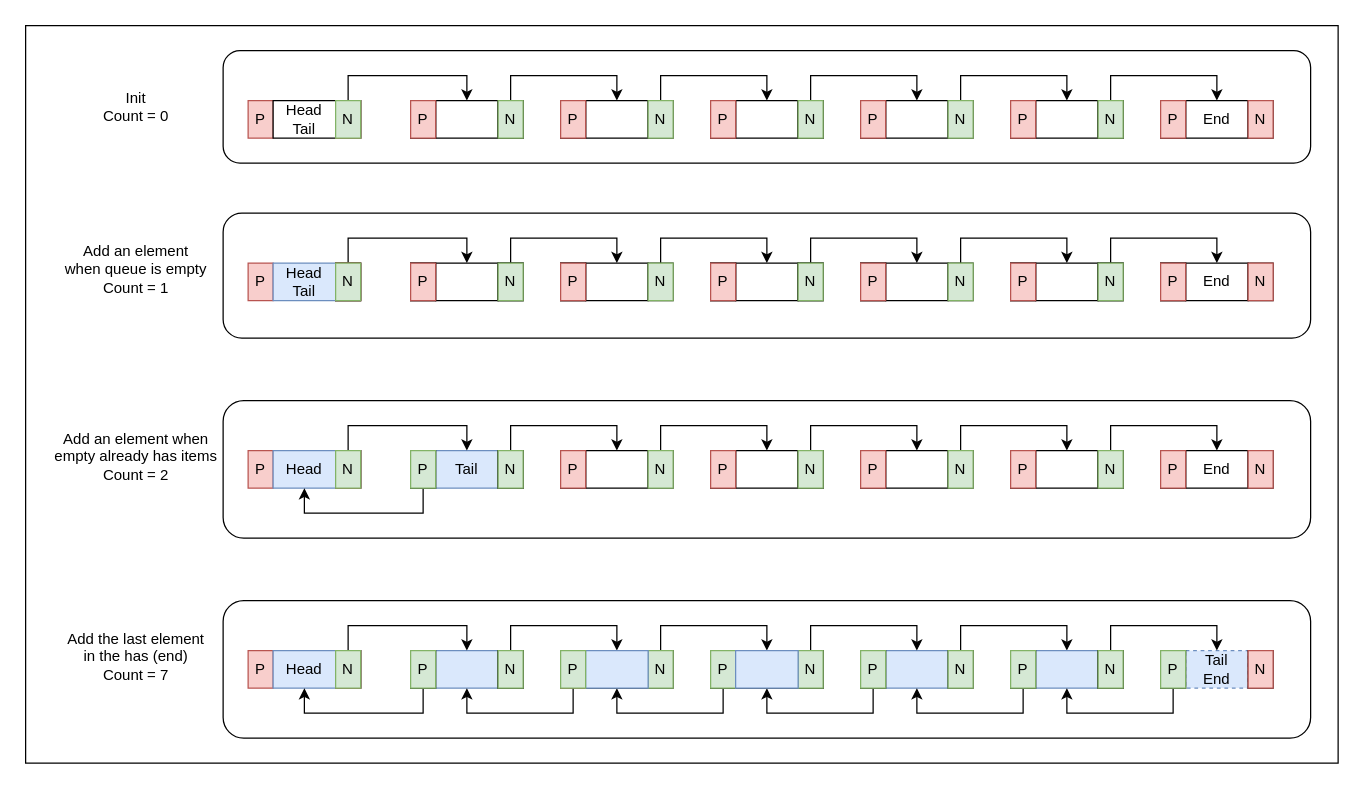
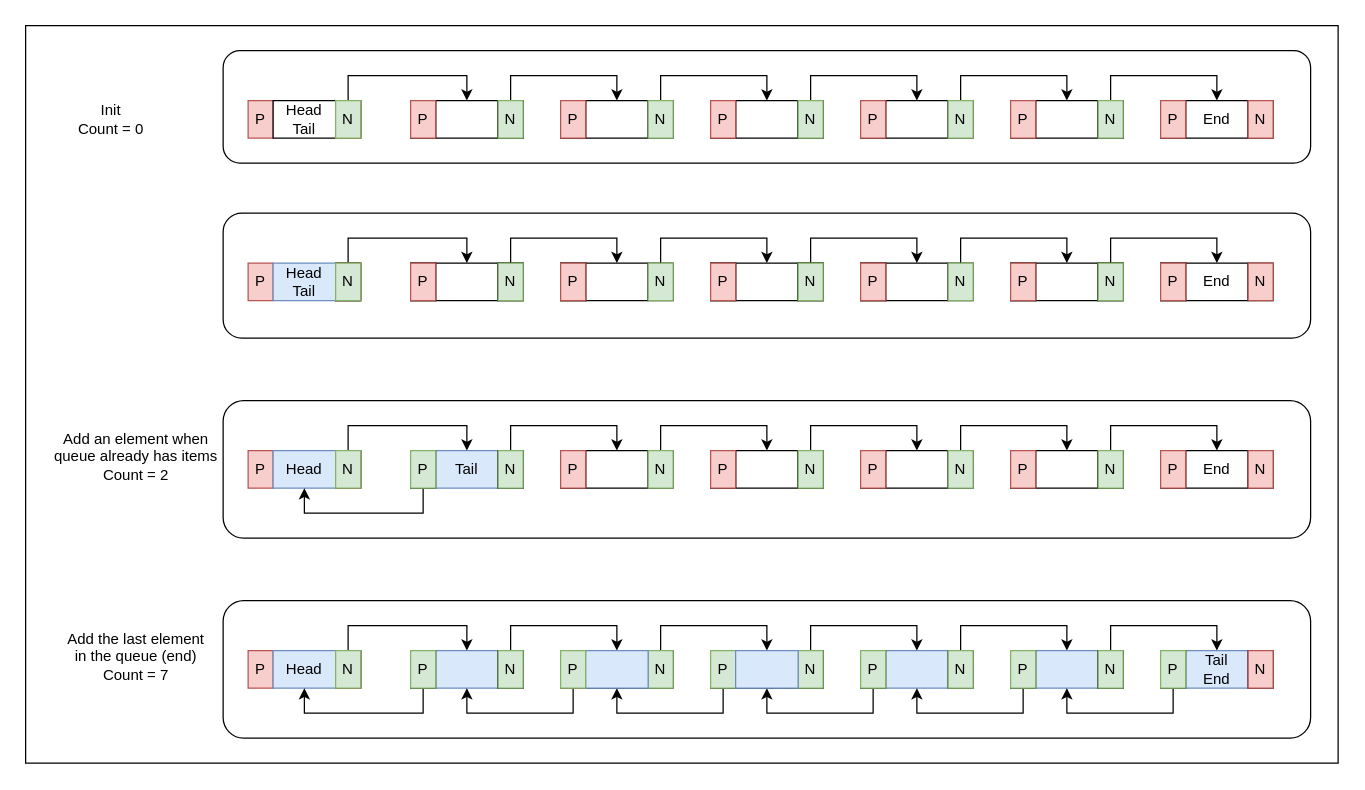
node "Init Count = 0": moved (136, 107) -> (111, 119)
node "Add an element when queue is empty Count = 1": removed
node "Add an element when empty already has items Count = 2": label "Add an element when empty already has items Count = 2" -> "Add an element when queue already has items Count = 2"
node "Add the last element in the has (end) Count = 7": label "Add the last element in the has (end) Count = 7" -> "Add the last element in the queue (end) Count = 7"
node "Tail End": style dashed -> solid
